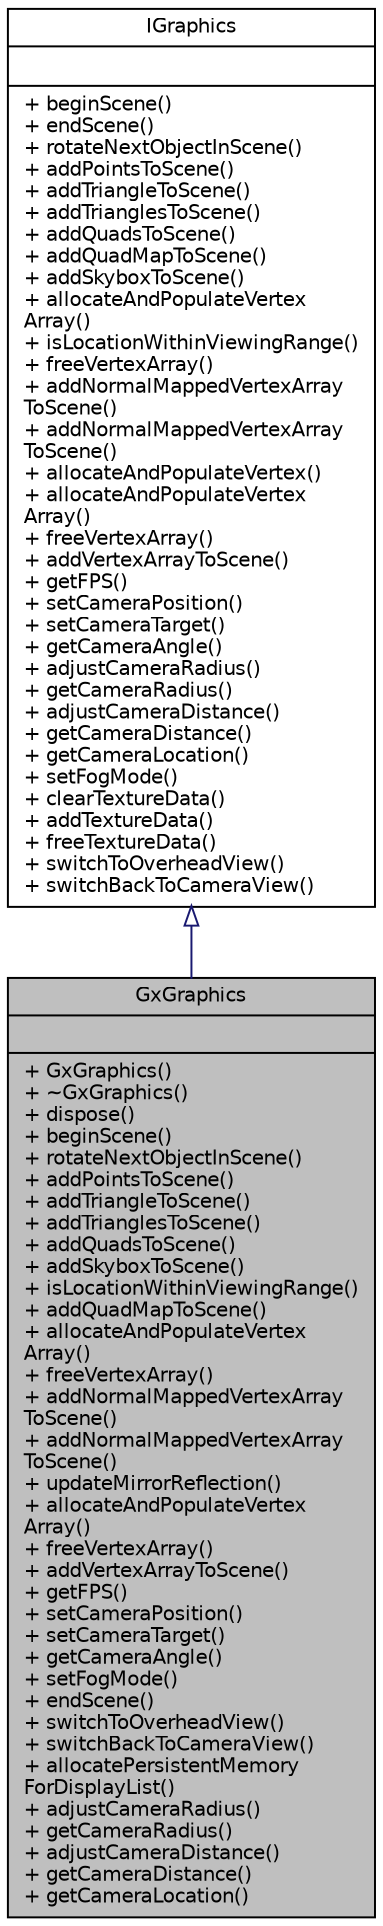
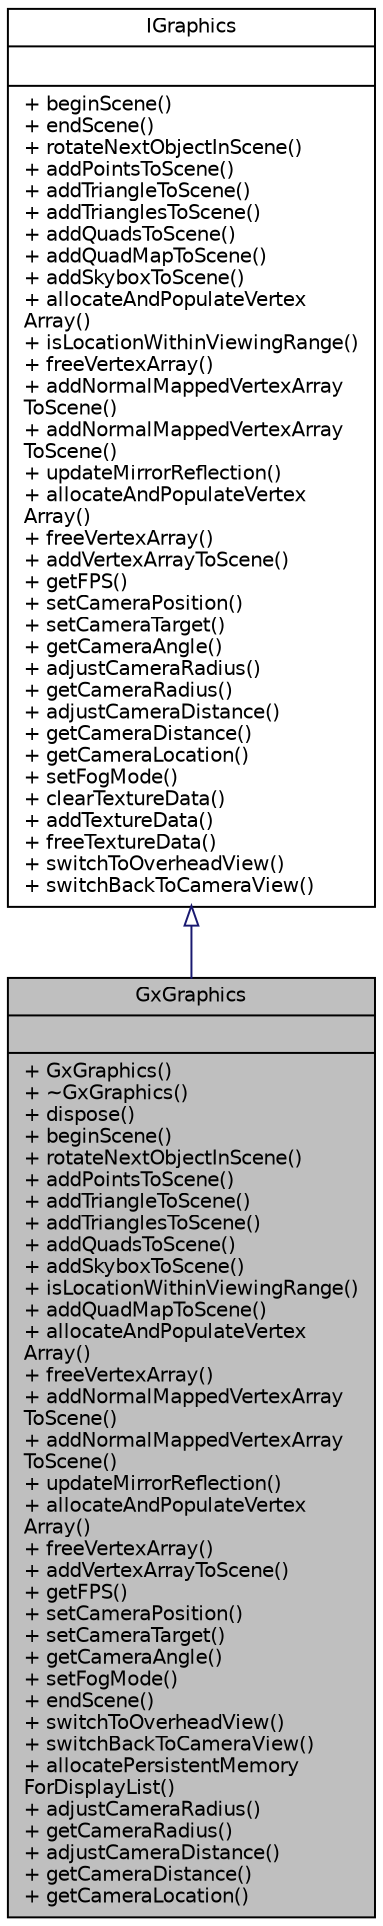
node "IGraphics": text "+ allocateAndPopulateVertex()" -> "+ updateMirrorReflection()"
